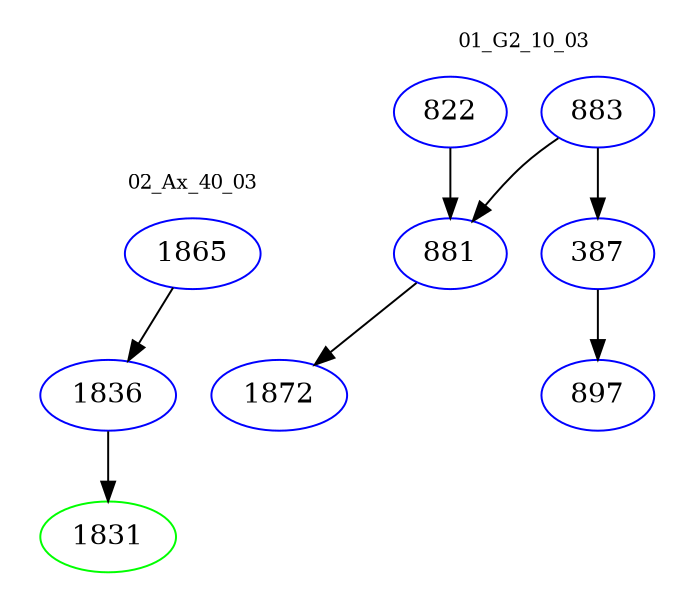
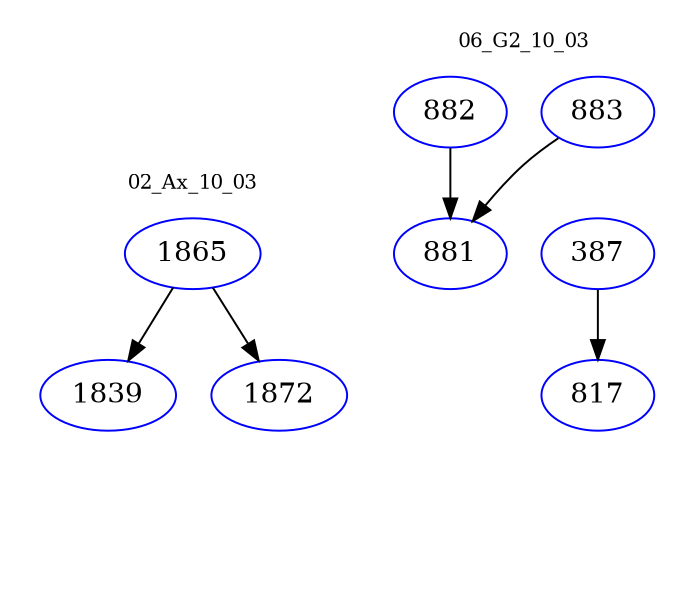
cluster "01_G2_10_03": label "01_G2_10_03" -> "06_G2_10_03"
node "822": label "822" -> "882"
edge "883" -> "387": removed
cluster "02_Ax_40_03": label "02_Ax_40_03" -> "02_Ax_10_03"
edge "881" -> "1872": now "1865" -> "1872"
node "1836": label "1836" -> "1839"
node "897": label "897" -> "817"
node "1831": removed
